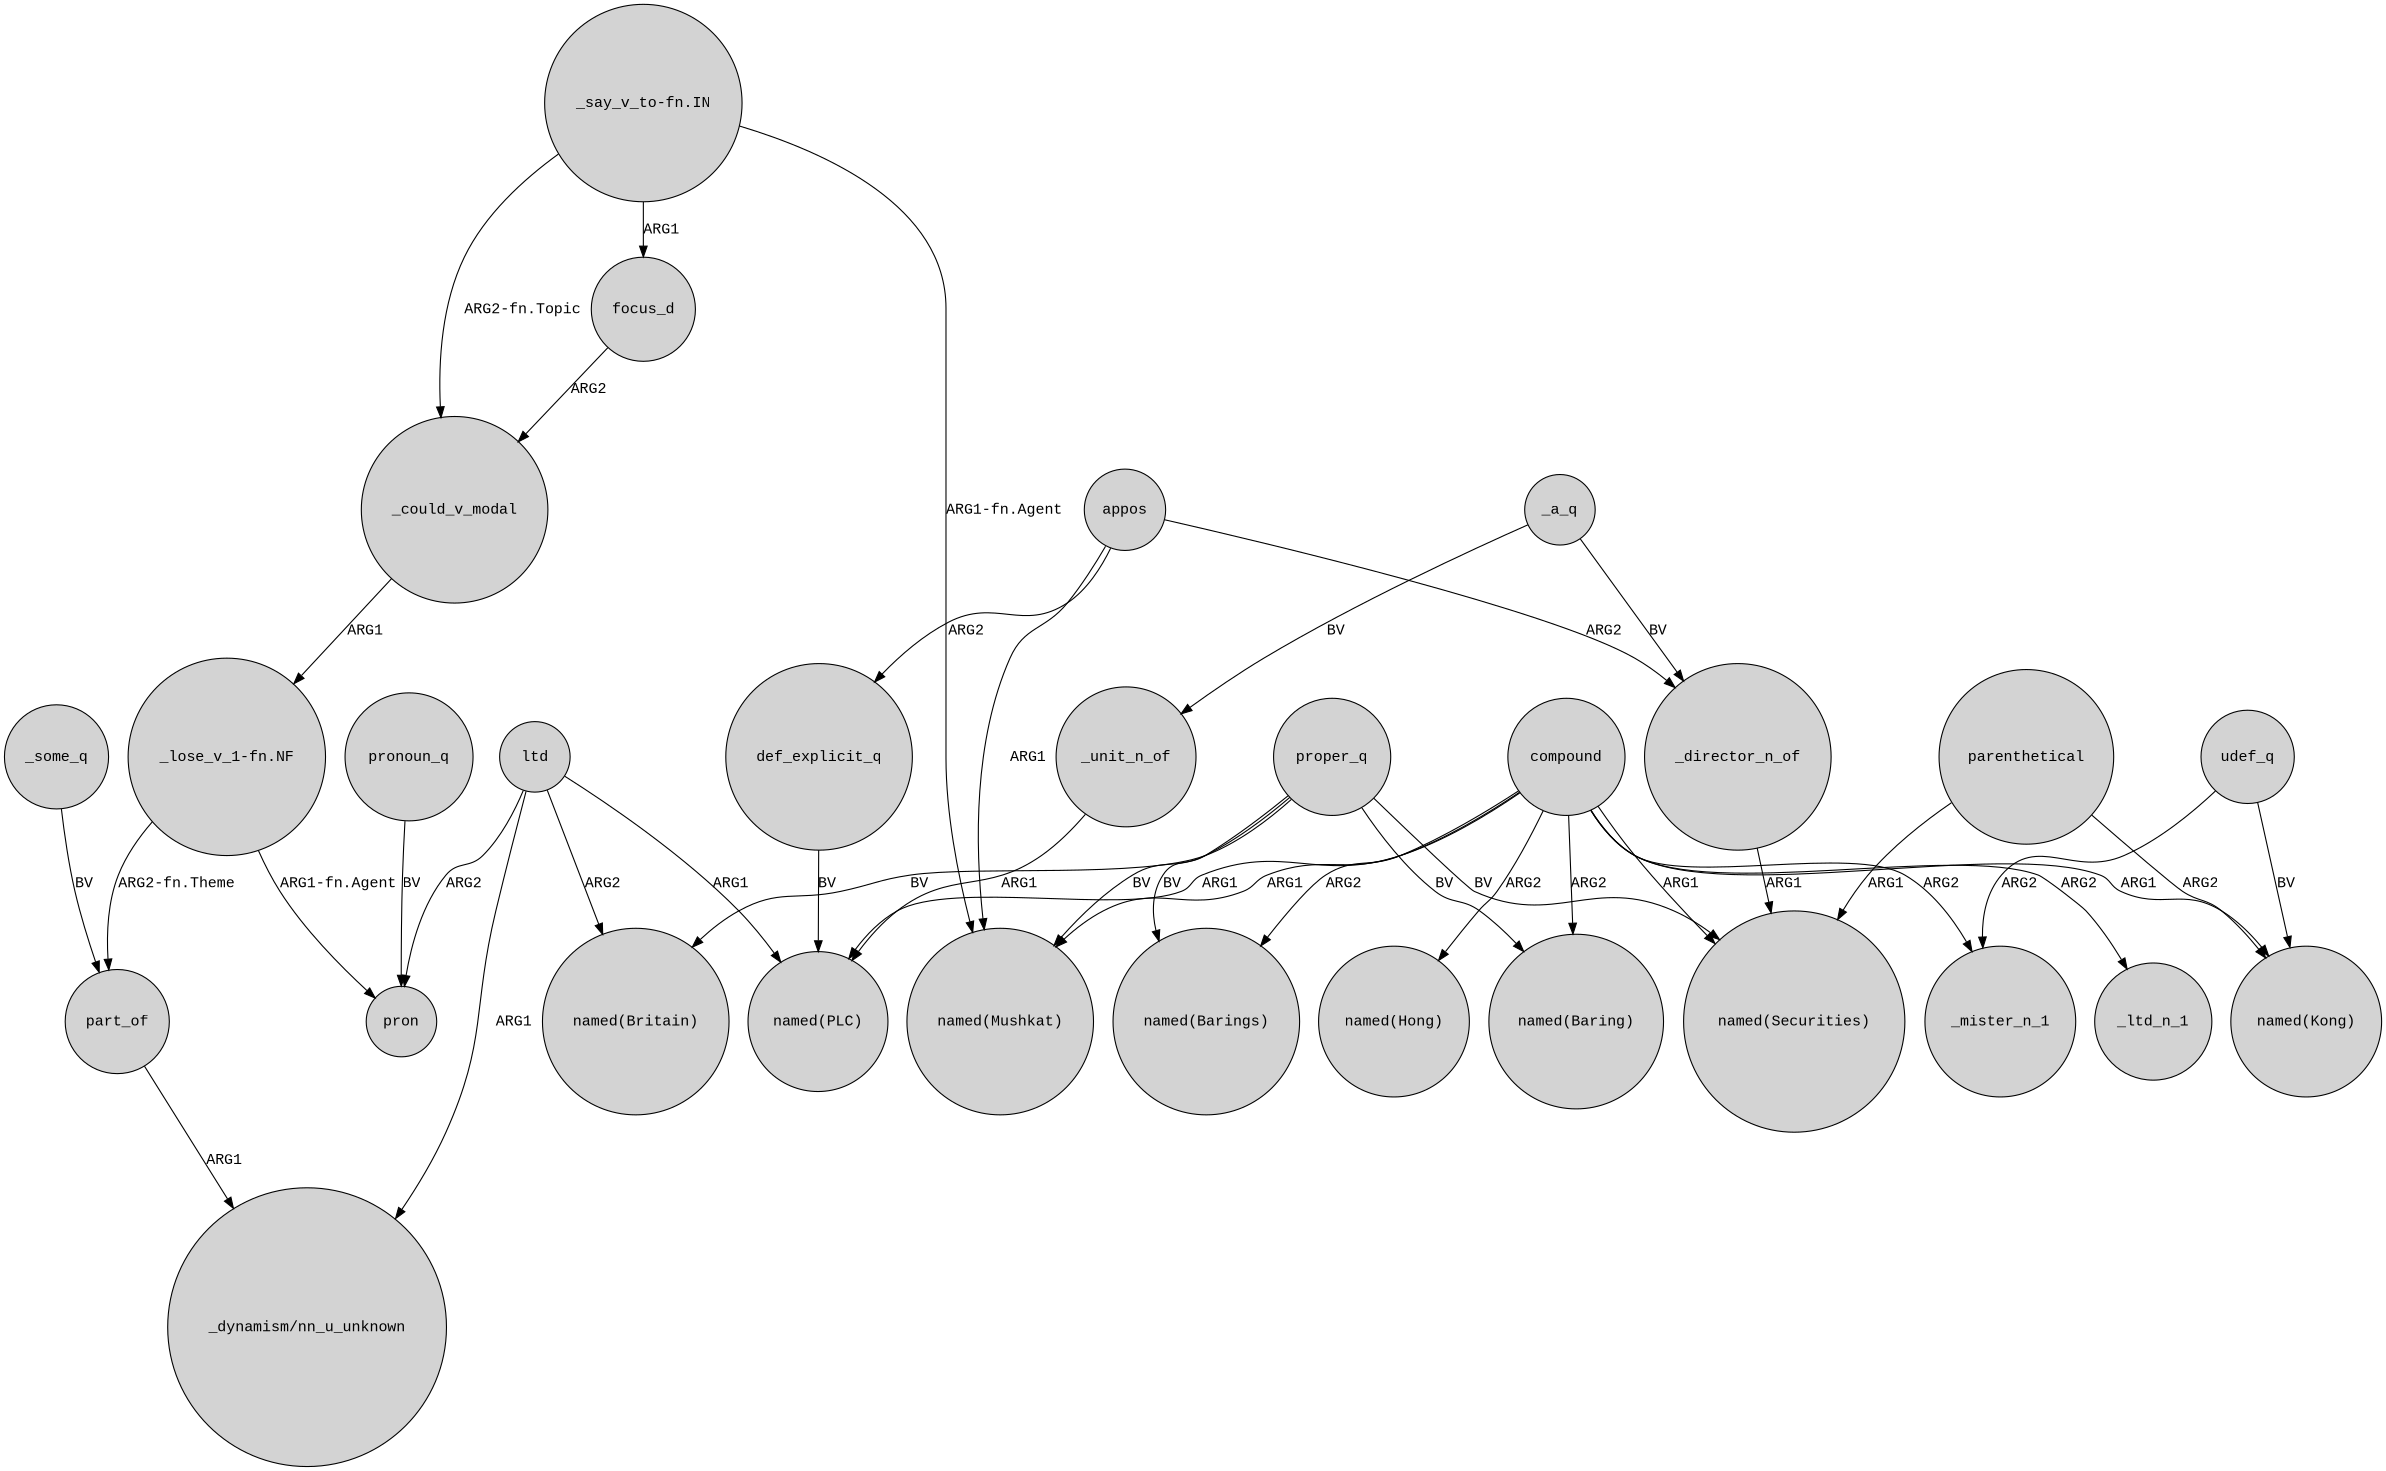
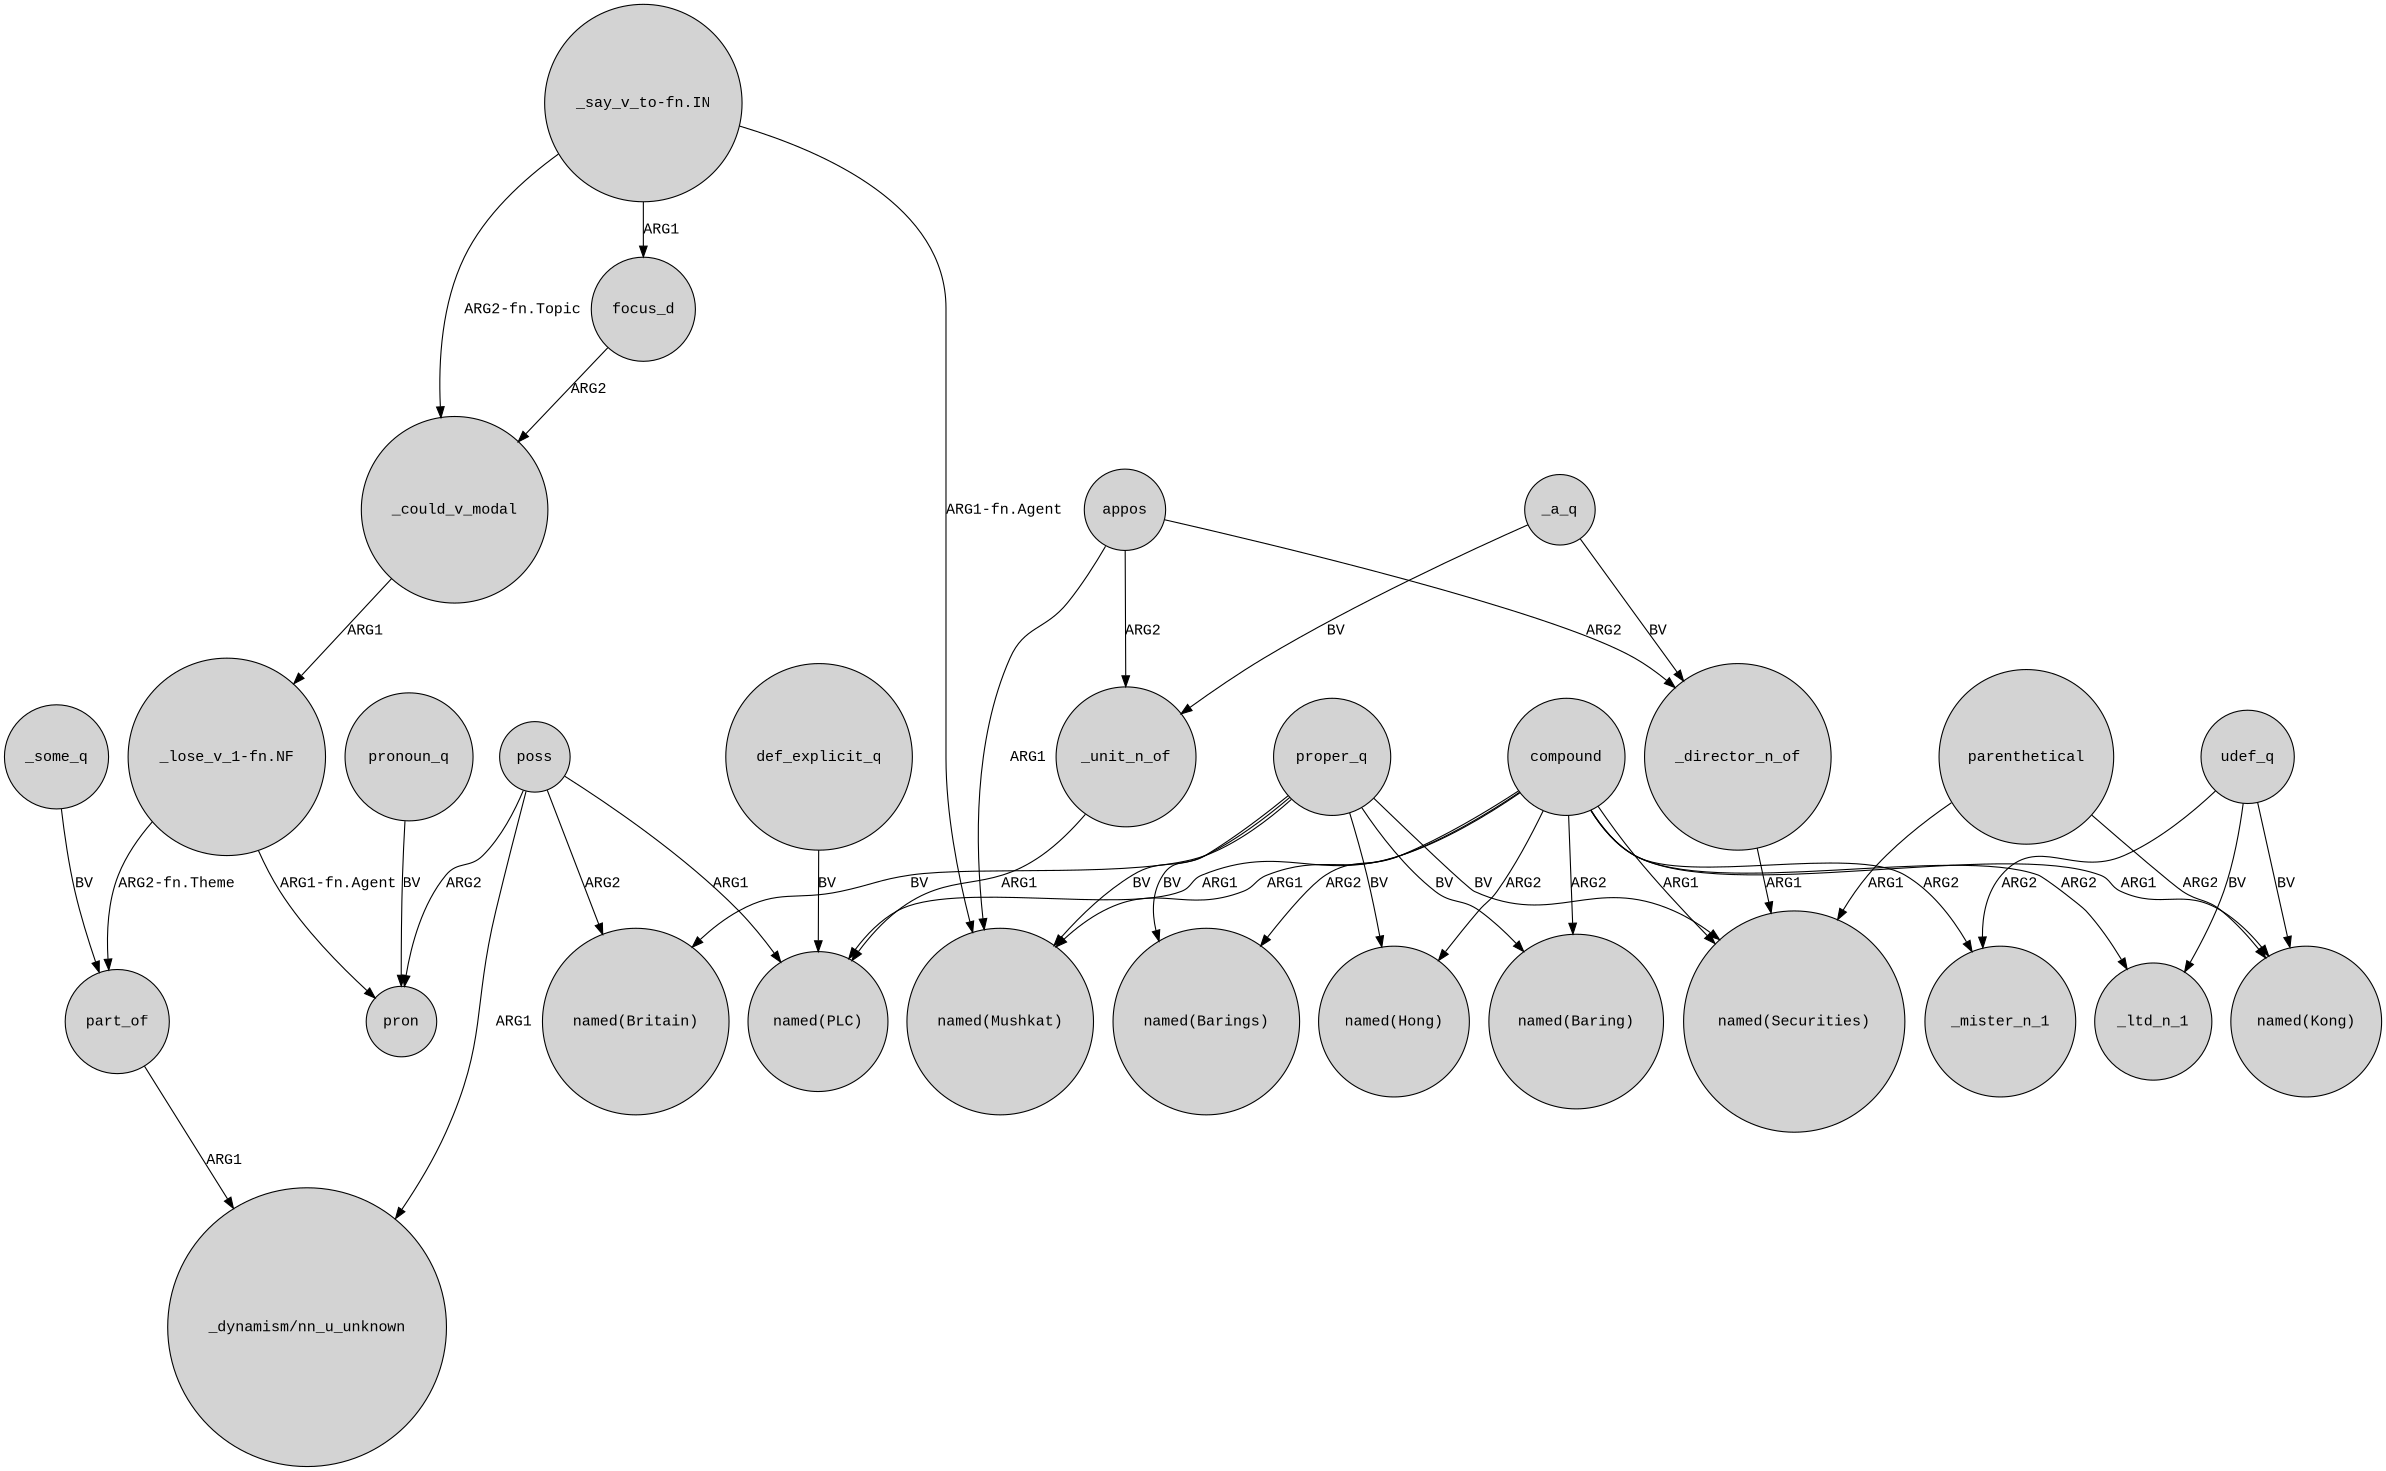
edge "appos" -> "def_explicit_q": now "appos" -> "_unit_n_of"
node "ltd": label "ltd" -> "poss"
edge "proper_q" -> "named(Hong)": added, label "BV"
edge "udef_q" -> "_ltd_n_1": added, label "BV"
